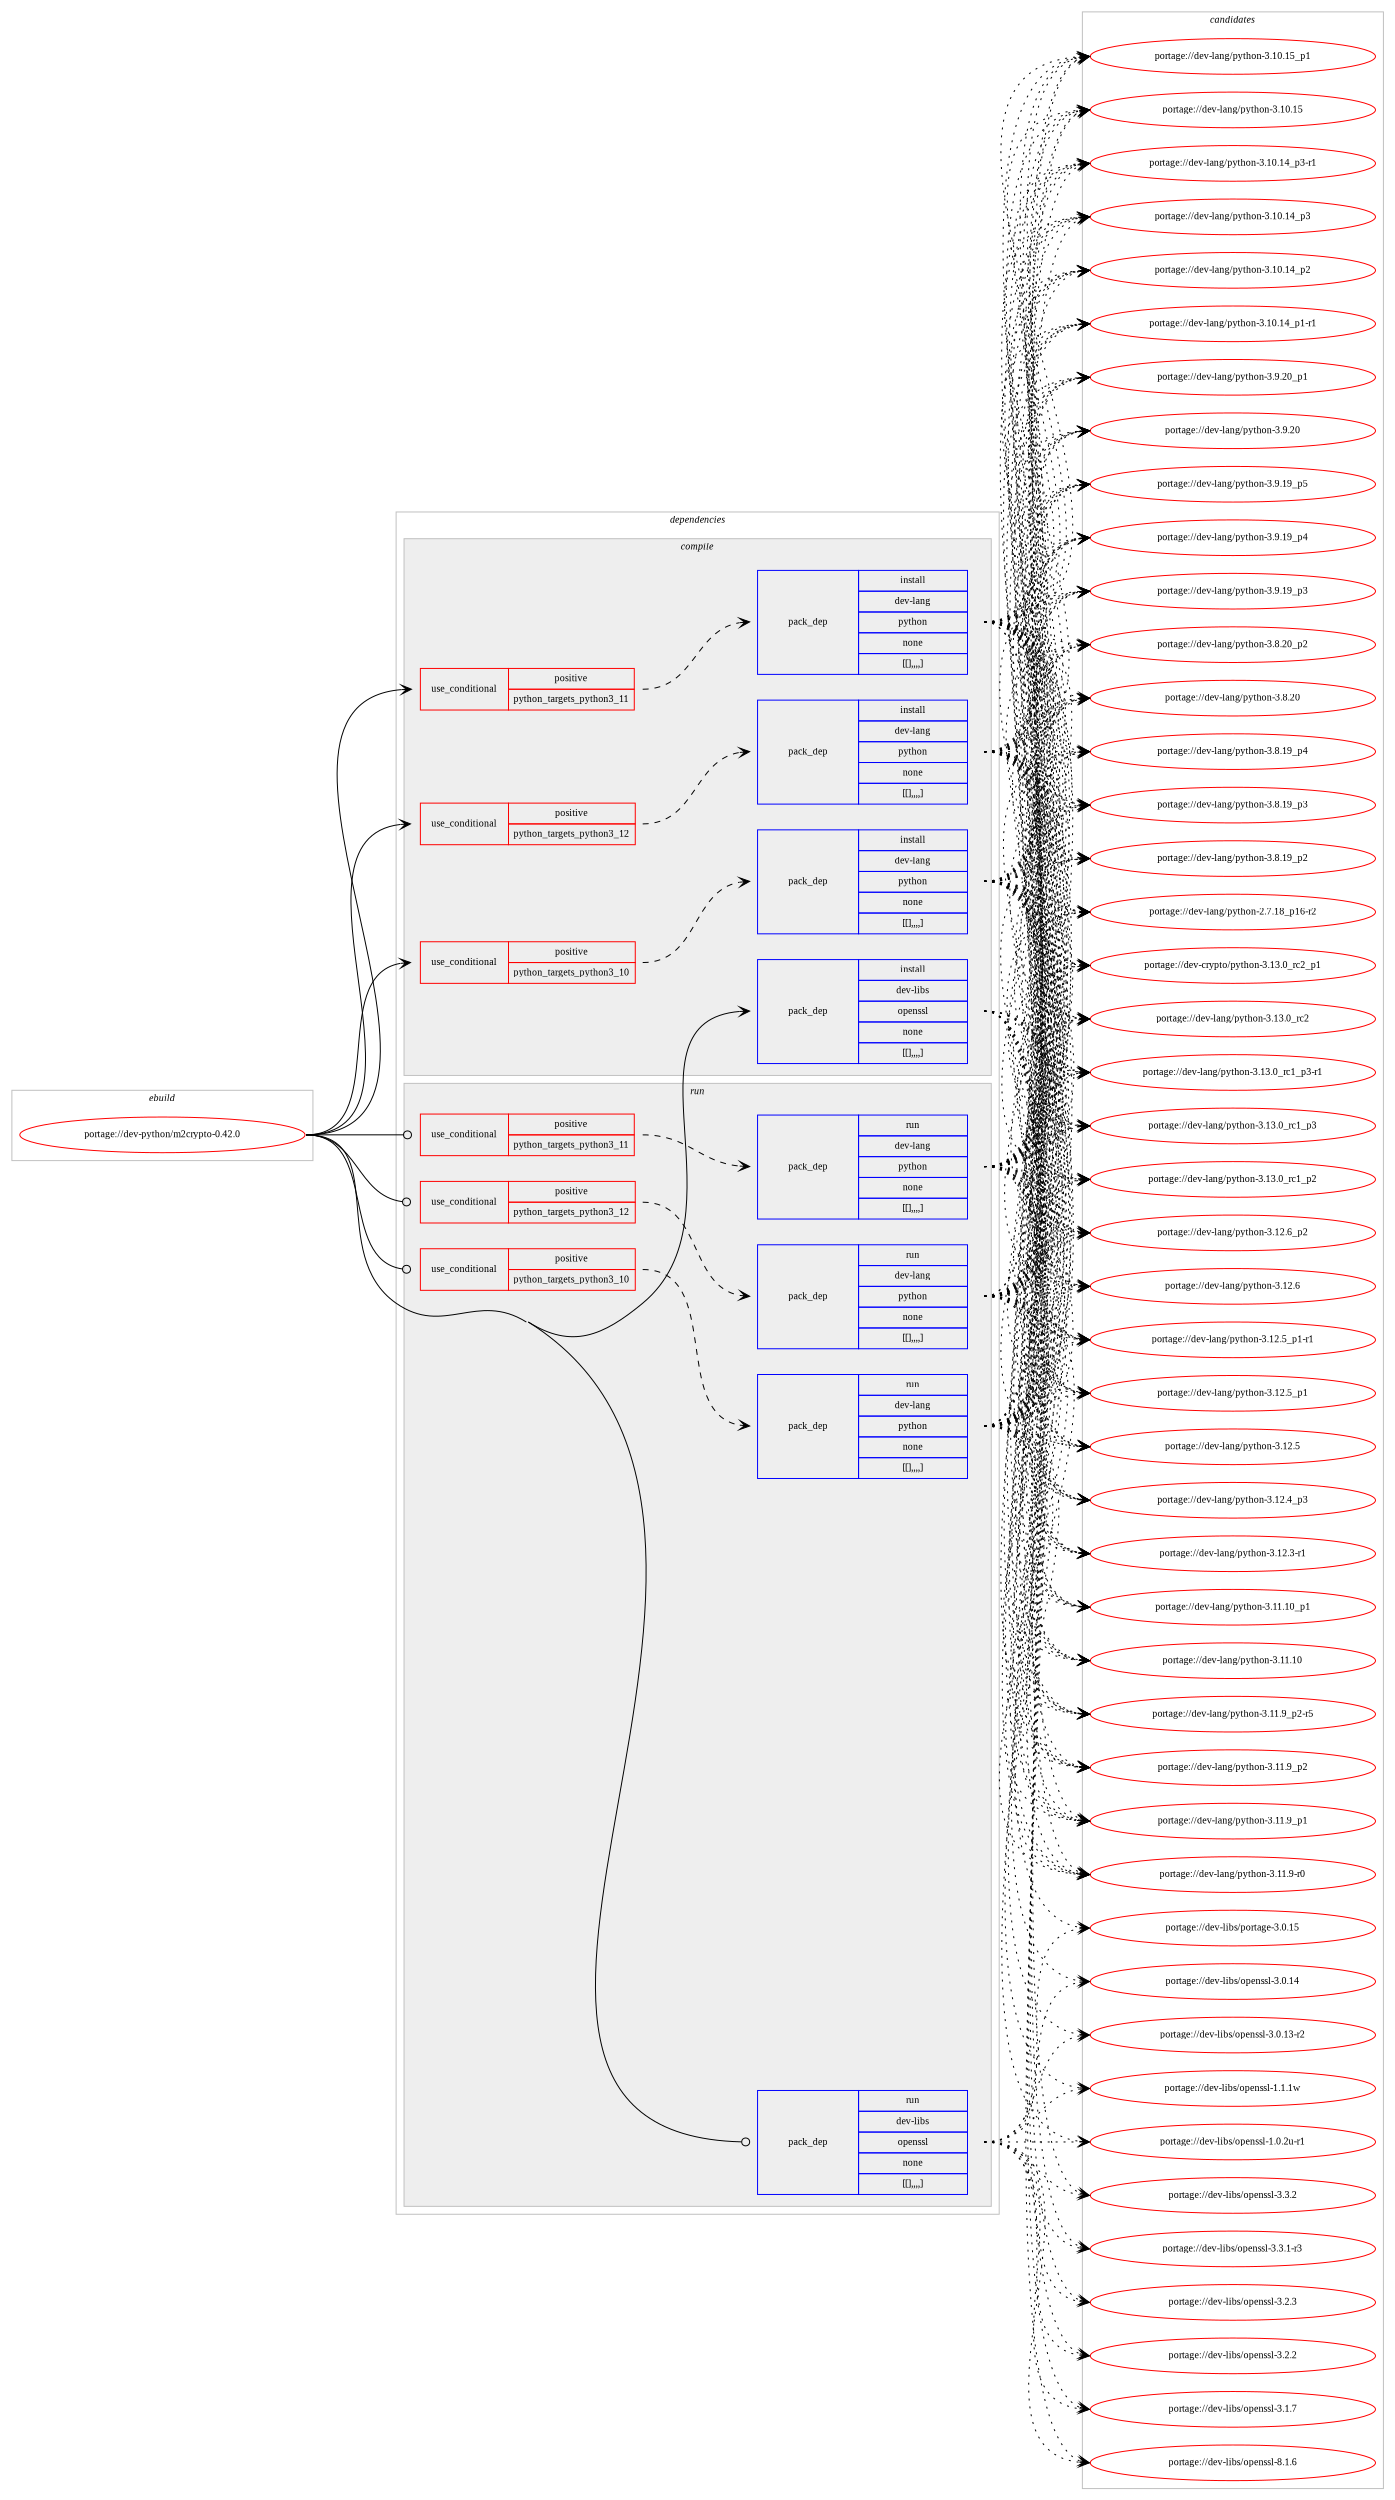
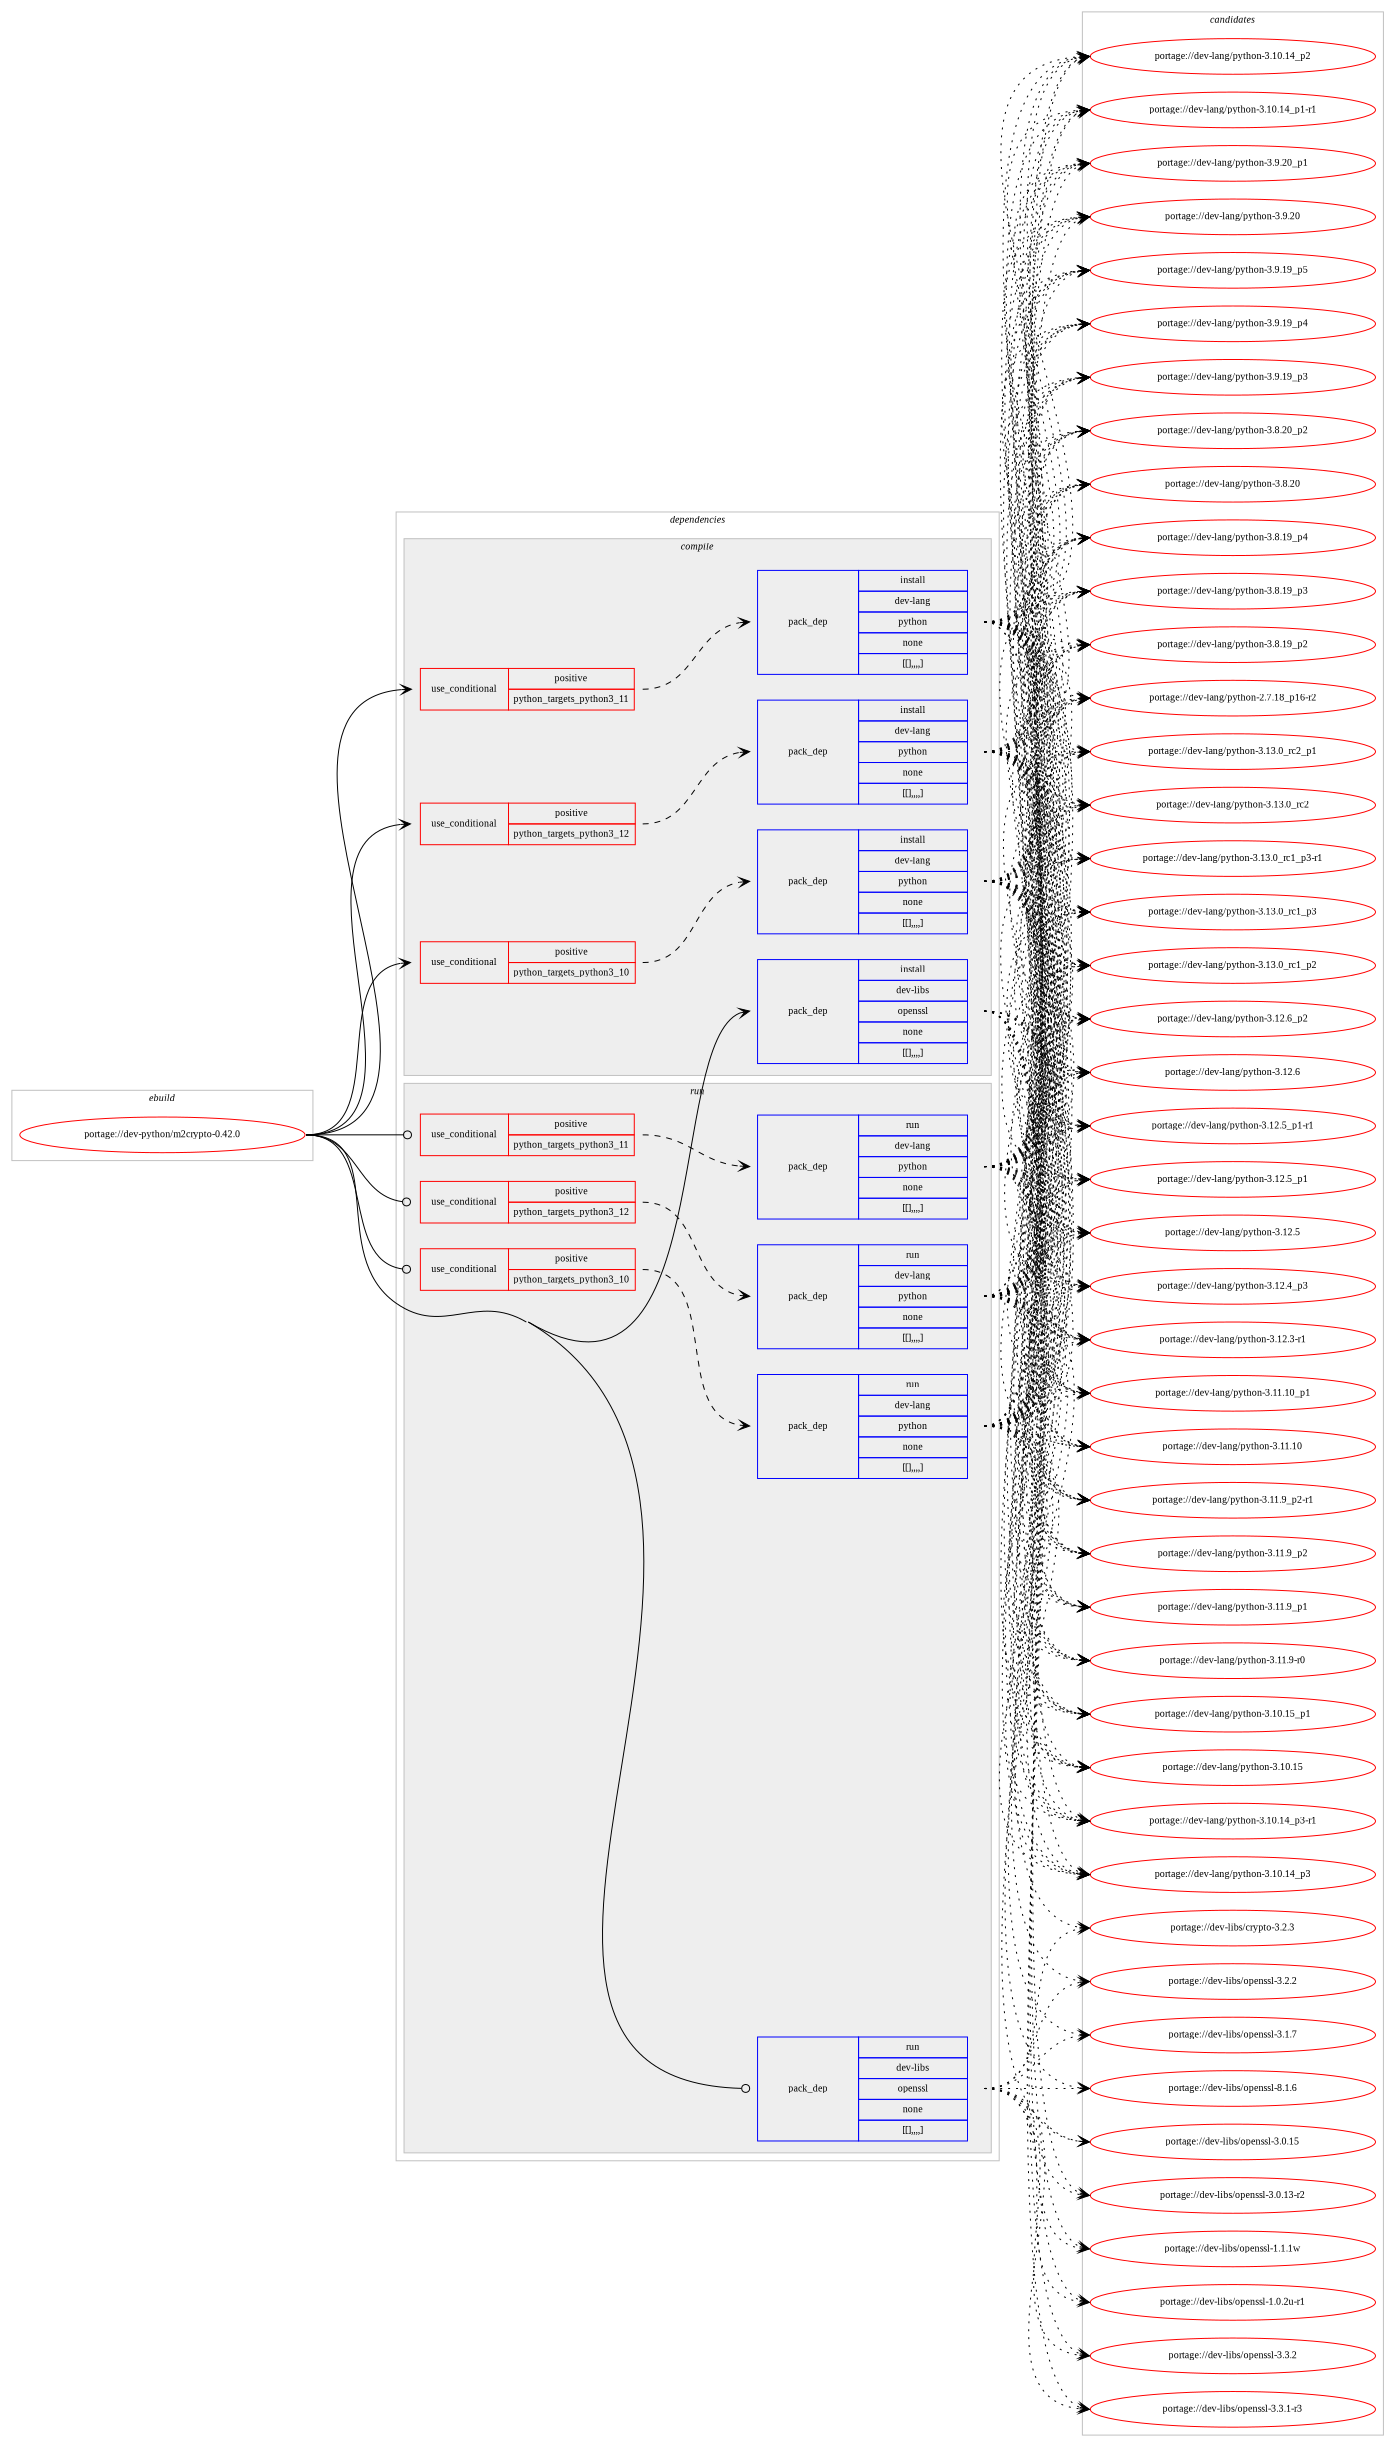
node "portage://dev-crypto/python-3.13.0_rc2_p1": label "portage://dev-crypto/python-3.13.0_rc2_p1" -> "portage://dev-lang/python-3.13.0_rc2_p1"
node "portage://dev-lang/python-3.11.9_p2-r5": label "portage://dev-lang/python-3.11.9_p2-r5" -> "portage://dev-lang/python-3.11.9_p2-r1"
node "portage://dev-libs/portage-3.0.15": label "portage://dev-libs/portage-3.0.15" -> "portage://dev-libs/openssl-3.0.15"
node "portage://dev-libs/openssl-3.0.14": removed
node "portage://dev-libs/openssl-3.2.3": label "portage://dev-libs/openssl-3.2.3" -> "portage://dev-libs/crypto-3.2.3"
